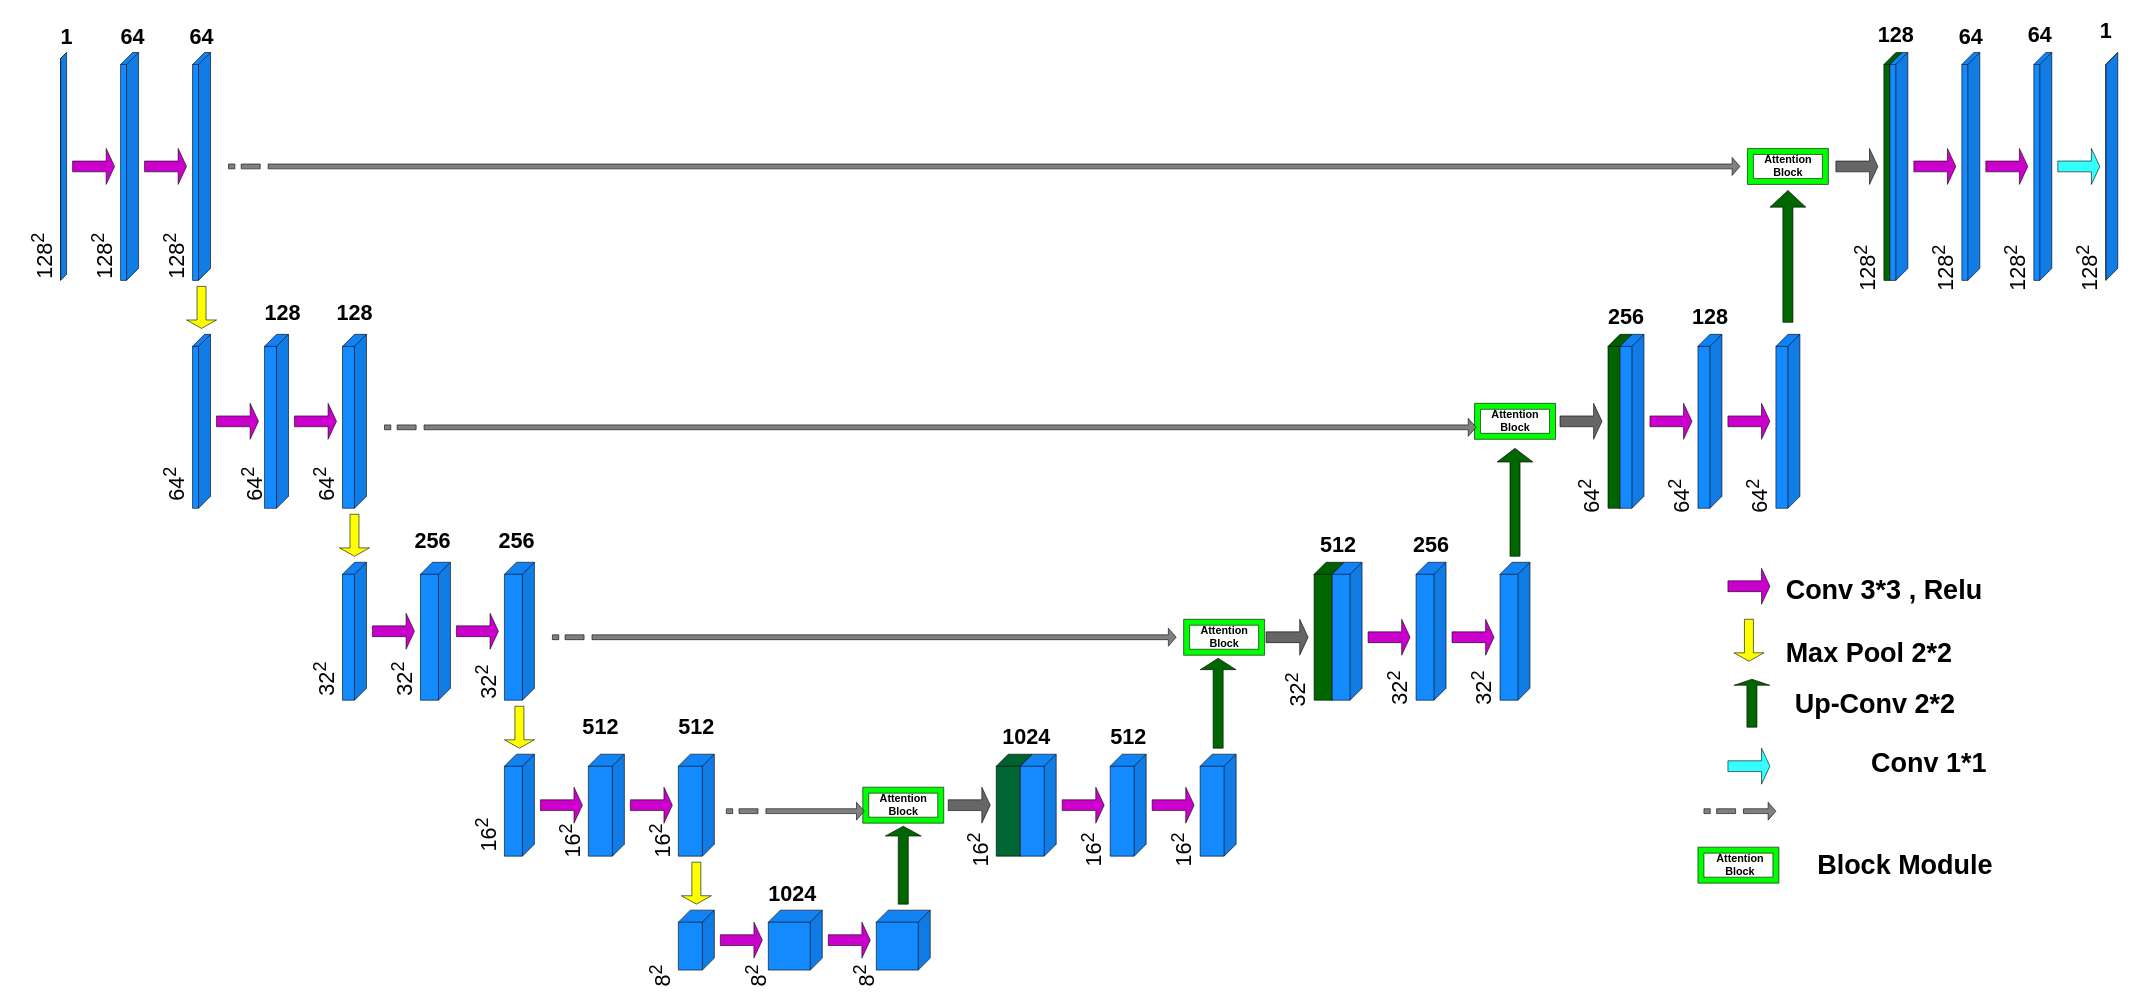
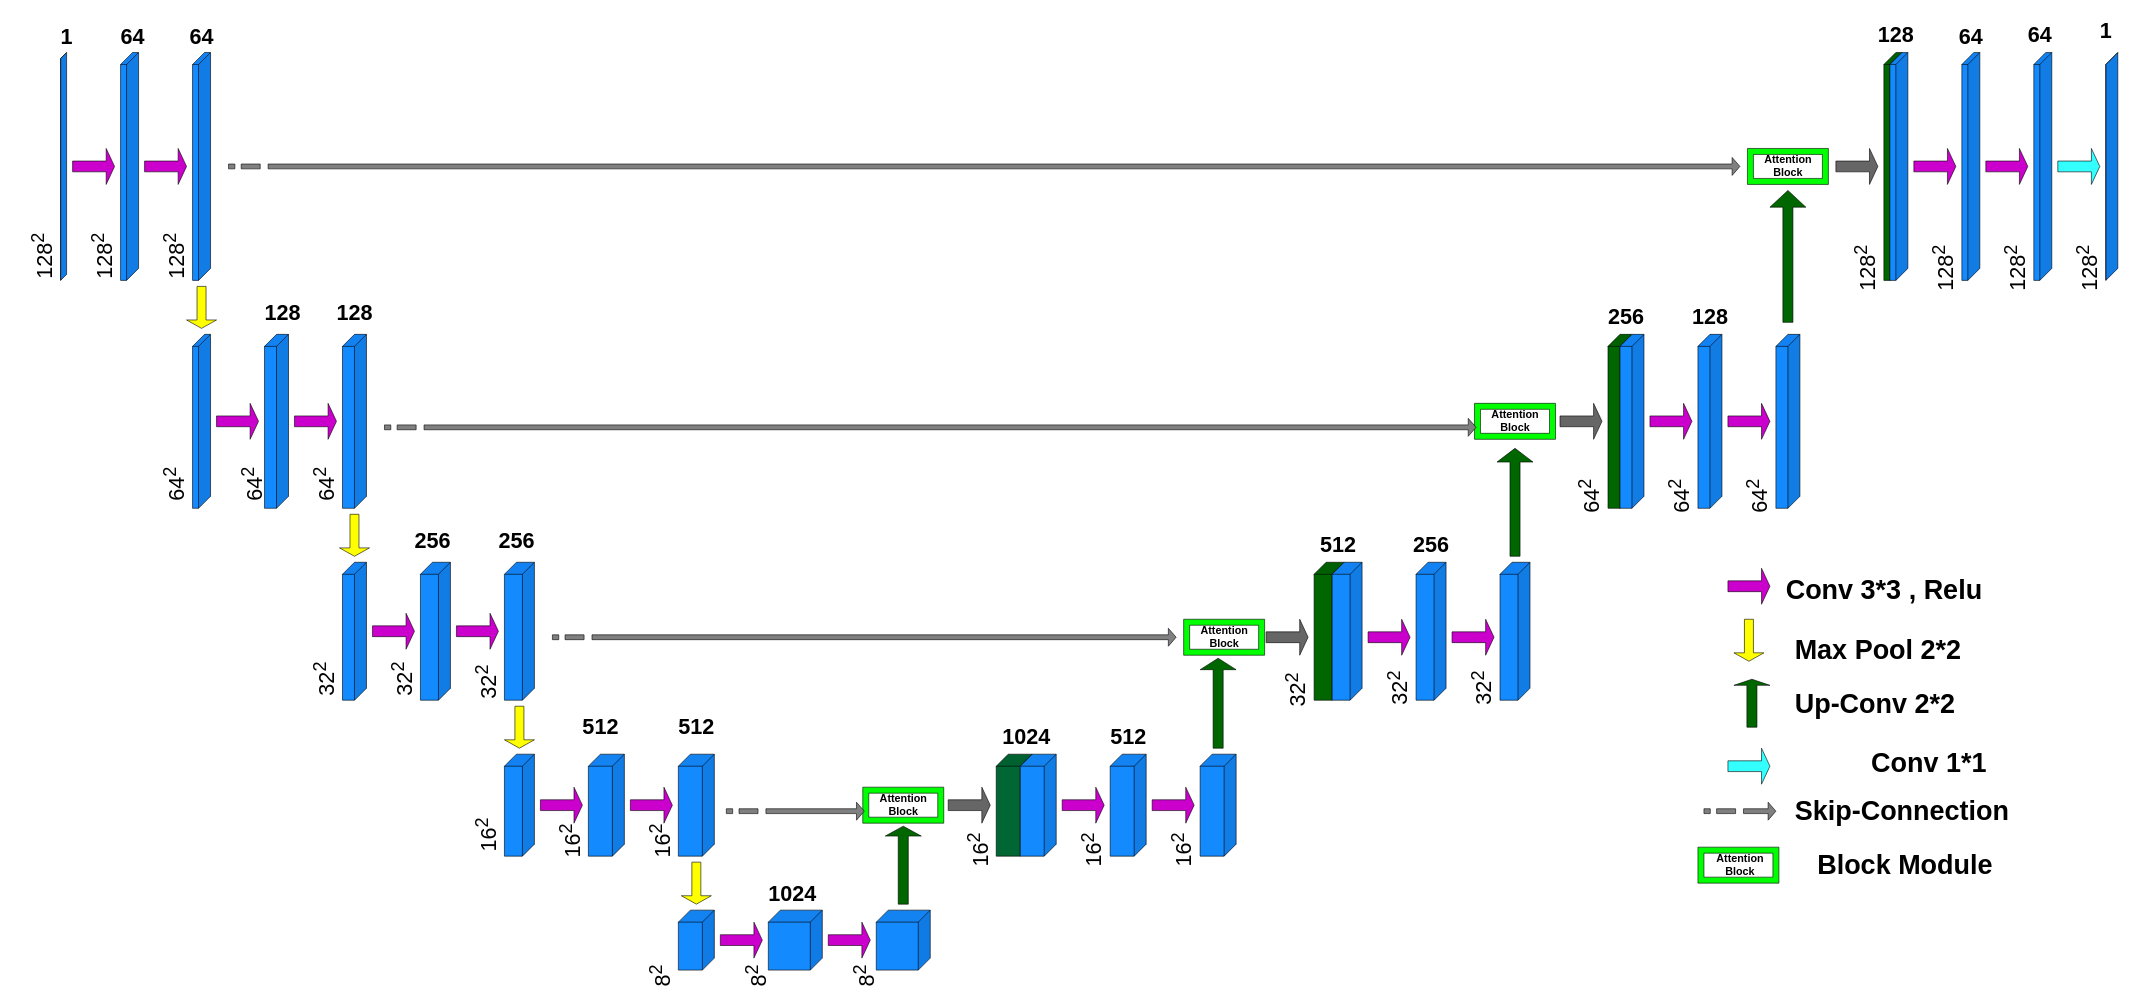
node "Max Pool 2*2": moved (1869, 653) -> (1878, 650)
node "Skip-Connection": added
